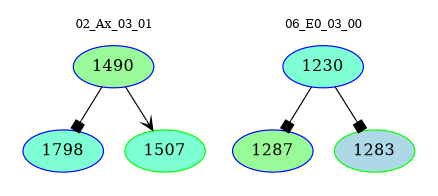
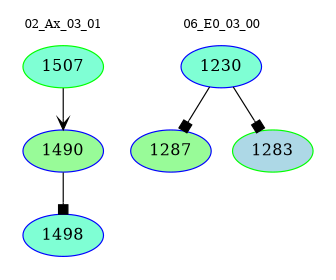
edge "1490" -> "1507": reversed
node "1798": label "1798" -> "1498"
